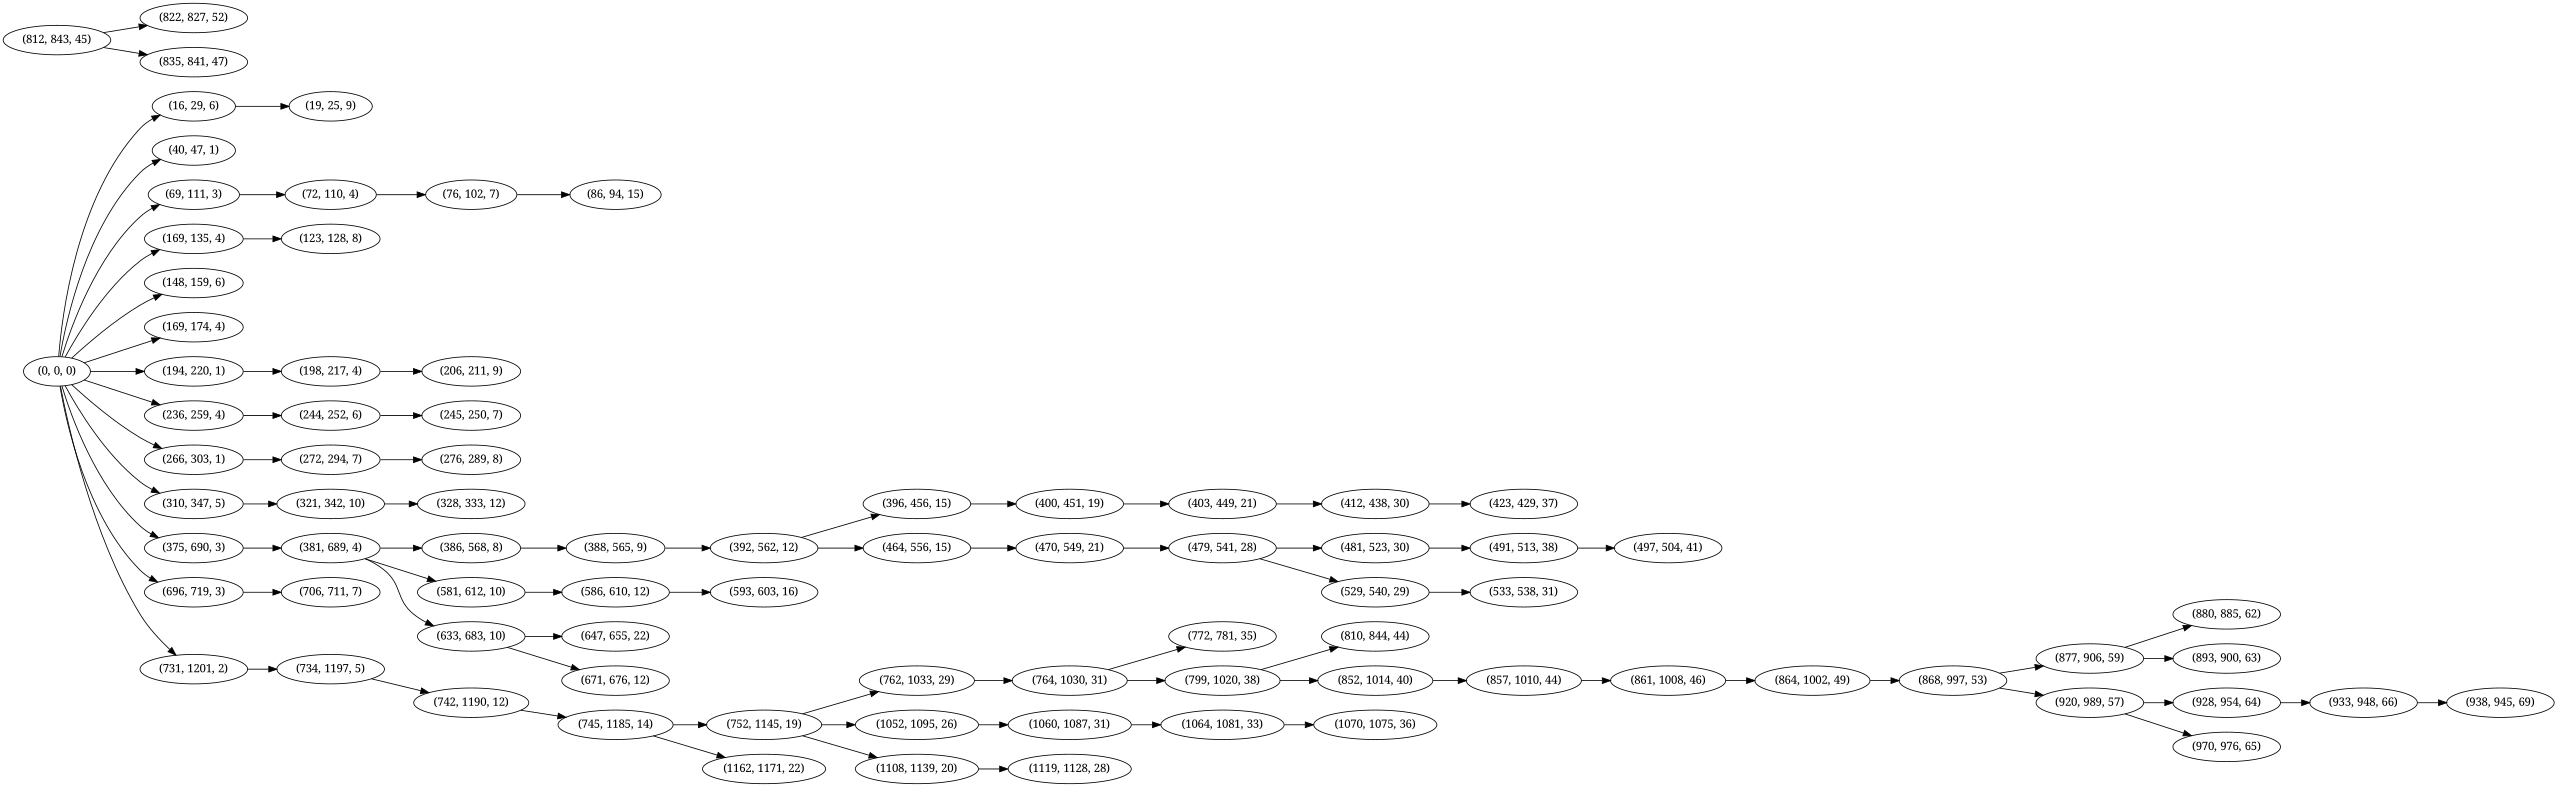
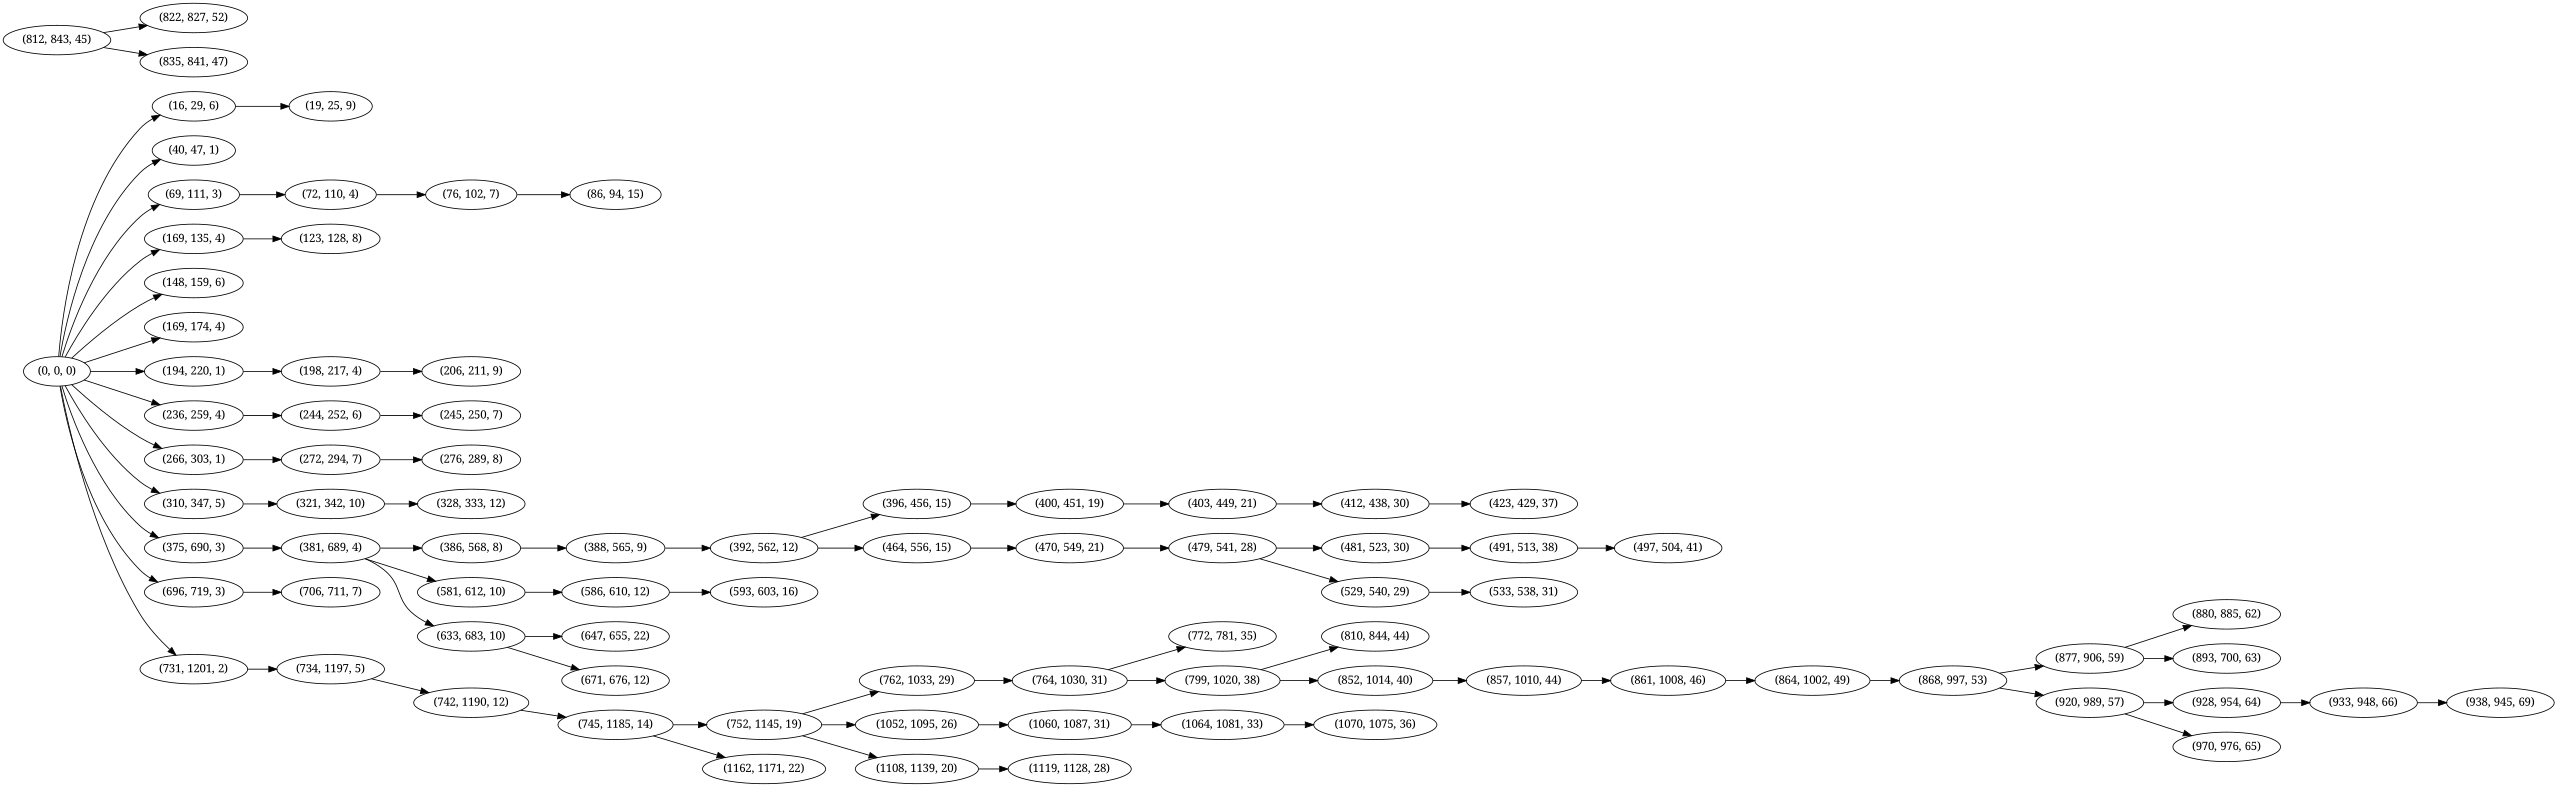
node "(893, 900, 63)": label "(893, 900, 63)" -> "(893, 700, 63)"
